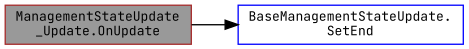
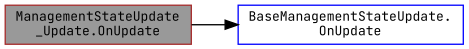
node "BaseManagementStateUpdate. SetEnd": label "BaseManagementStateUpdate. SetEnd" -> "BaseManagementStateUpdate. OnUpdate"
